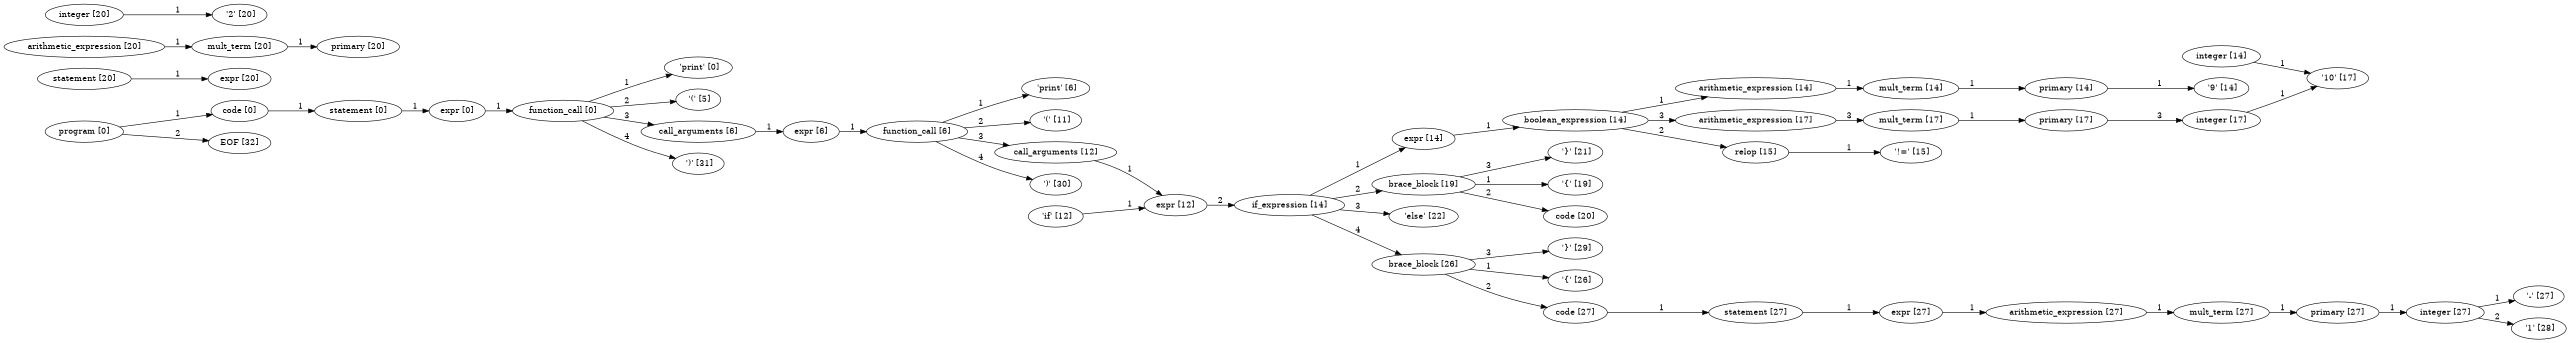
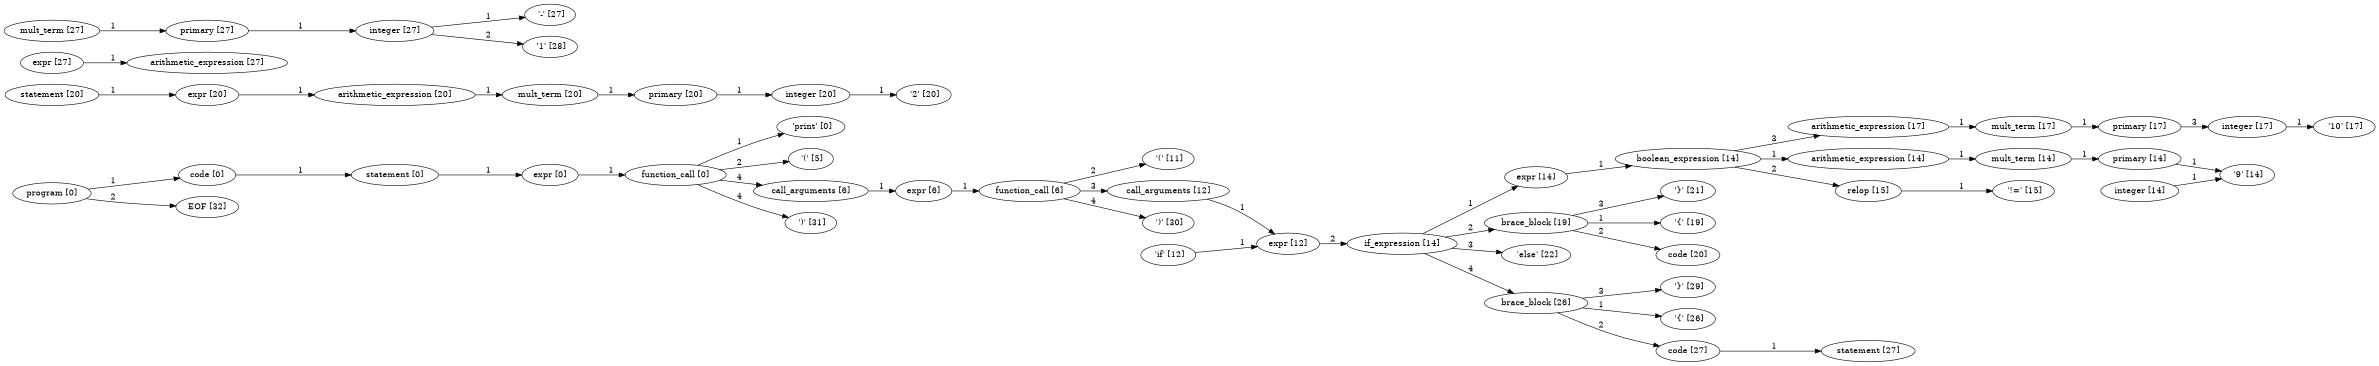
edge "integer [14]" -> "'10' [17]": now "integer [14]" -> "'9' [14]"
node "'print' [6]": removed
edge "expr [20]" -> "arithmetic_expression [20]": added, label "1"
edge "primary [20]" -> "integer [20]": added, label "1"
edge "function_call [0]" -> "call_arguments [6]": label "3" -> "4"
edge "arithmetic_expression [17]" -> "mult_term [17]": label "3" -> "1"
edge "statement [27]" -> "expr [27]": removed, label "1"
edge "arithmetic_expression [27]" -> "mult_term [27]": removed, label "1"
